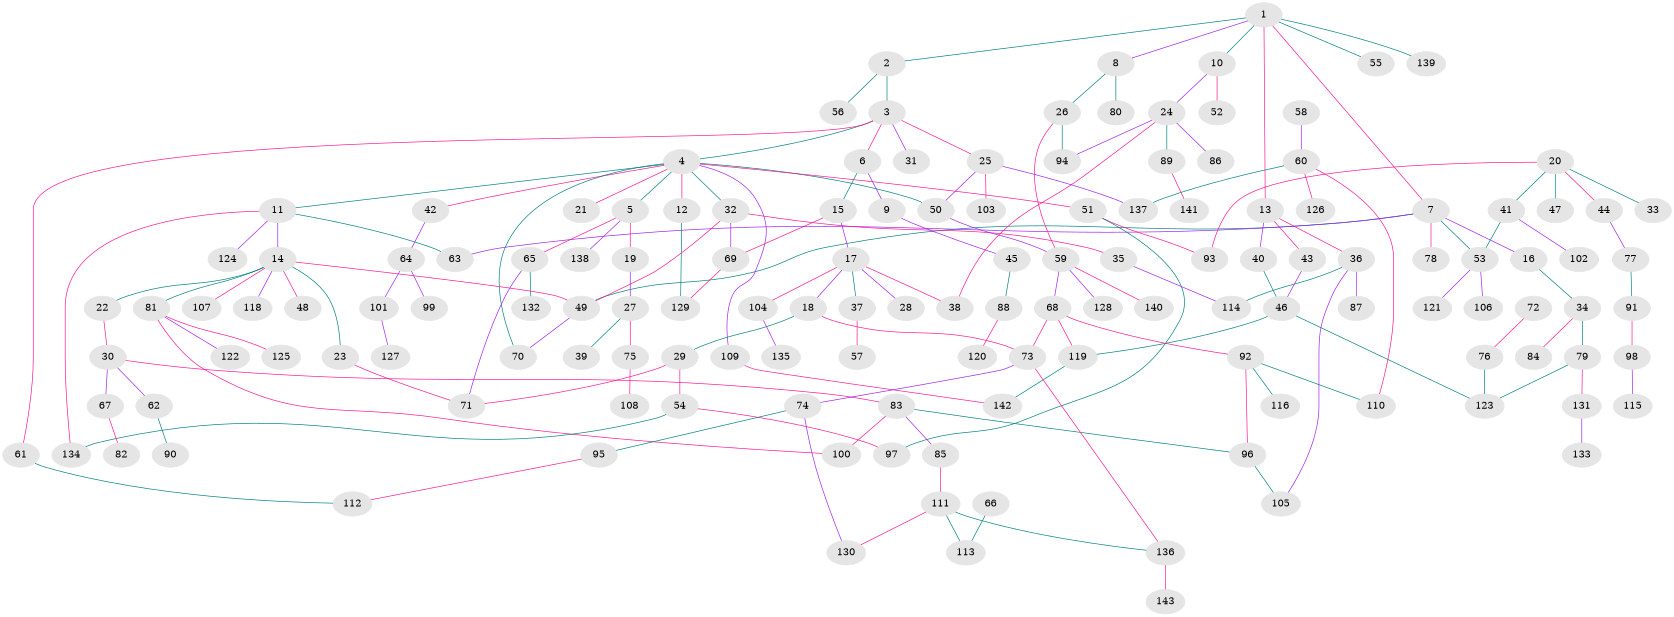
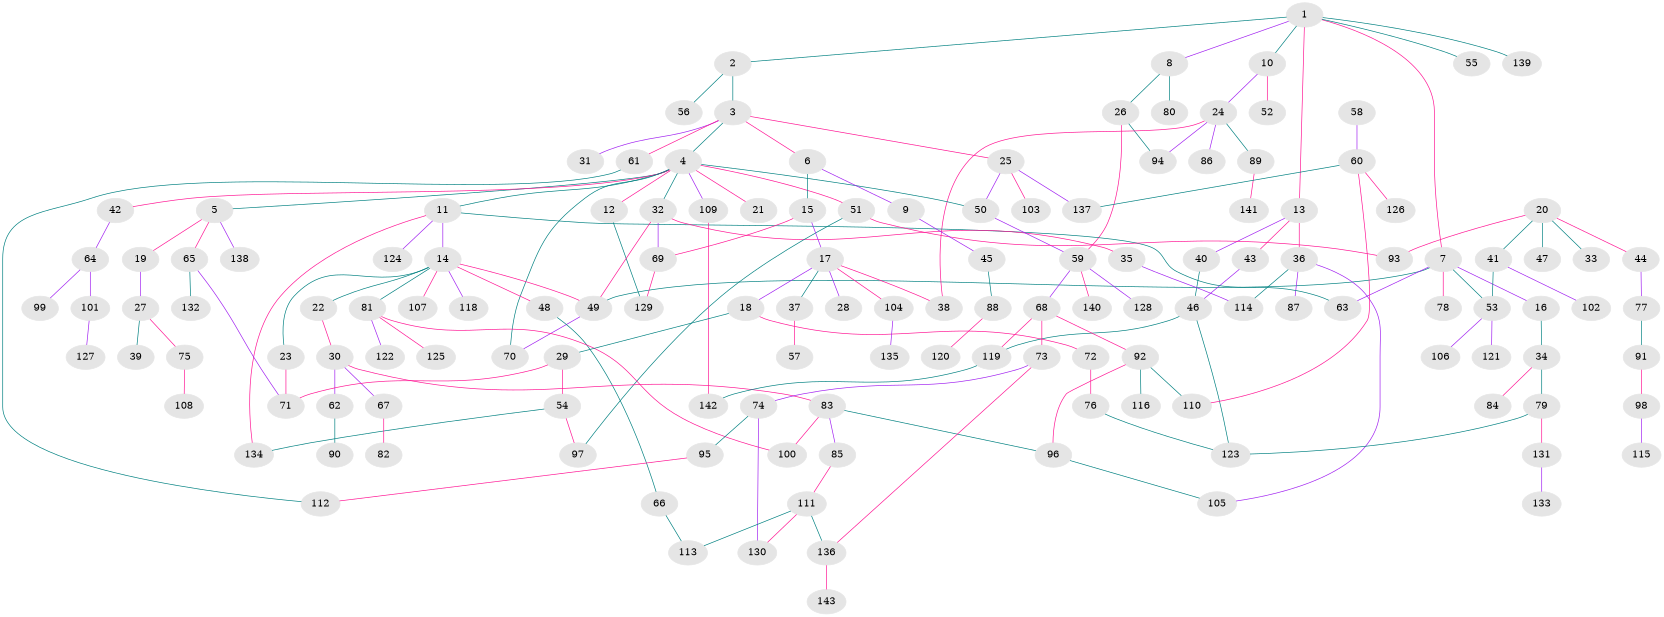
edge "18" -- "73": now "18" -- "72"
edge "48" -- "66": added
